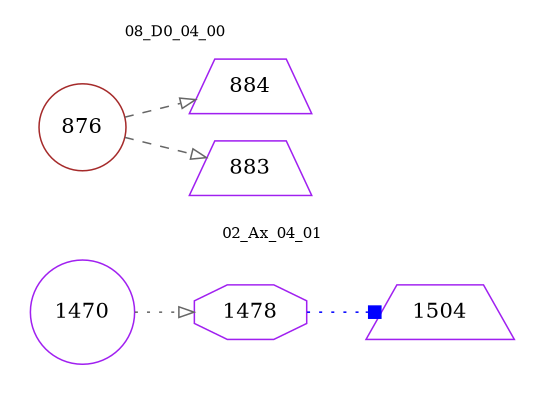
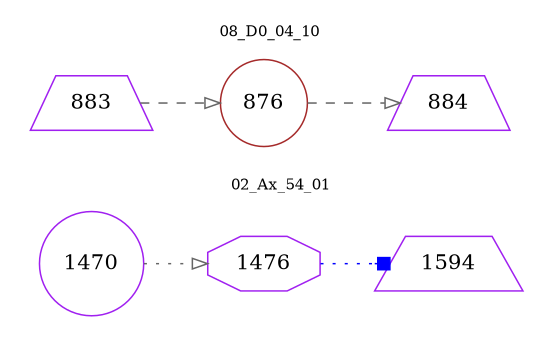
cluster "08_D0_04_00": label "08_D0_04_00" -> "08_D0_04_10"
edge "876" -> "883": reversed
cluster "02_Ax_04_01": label "02_Ax_04_01" -> "02_Ax_54_01"
node "1478": label "1478" -> "1476"
node "1504": label "1504" -> "1594"
